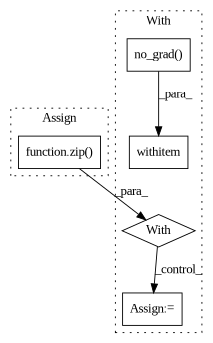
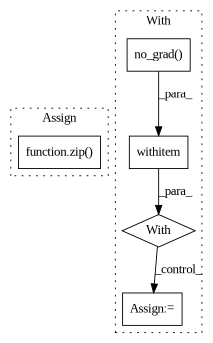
edge "function.zip()" -> "With": now "withitem" -> "With"
